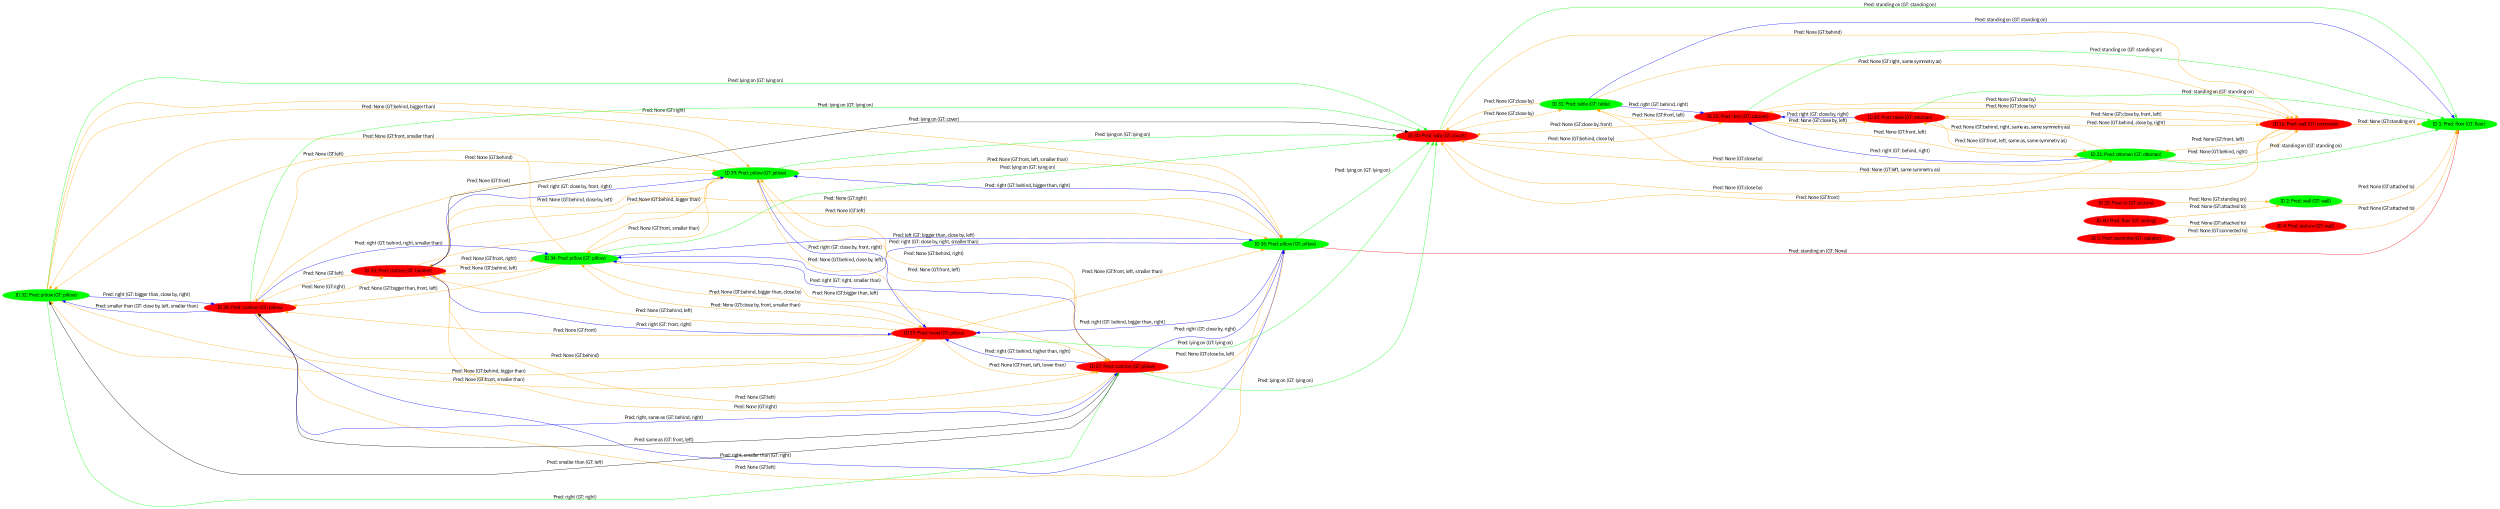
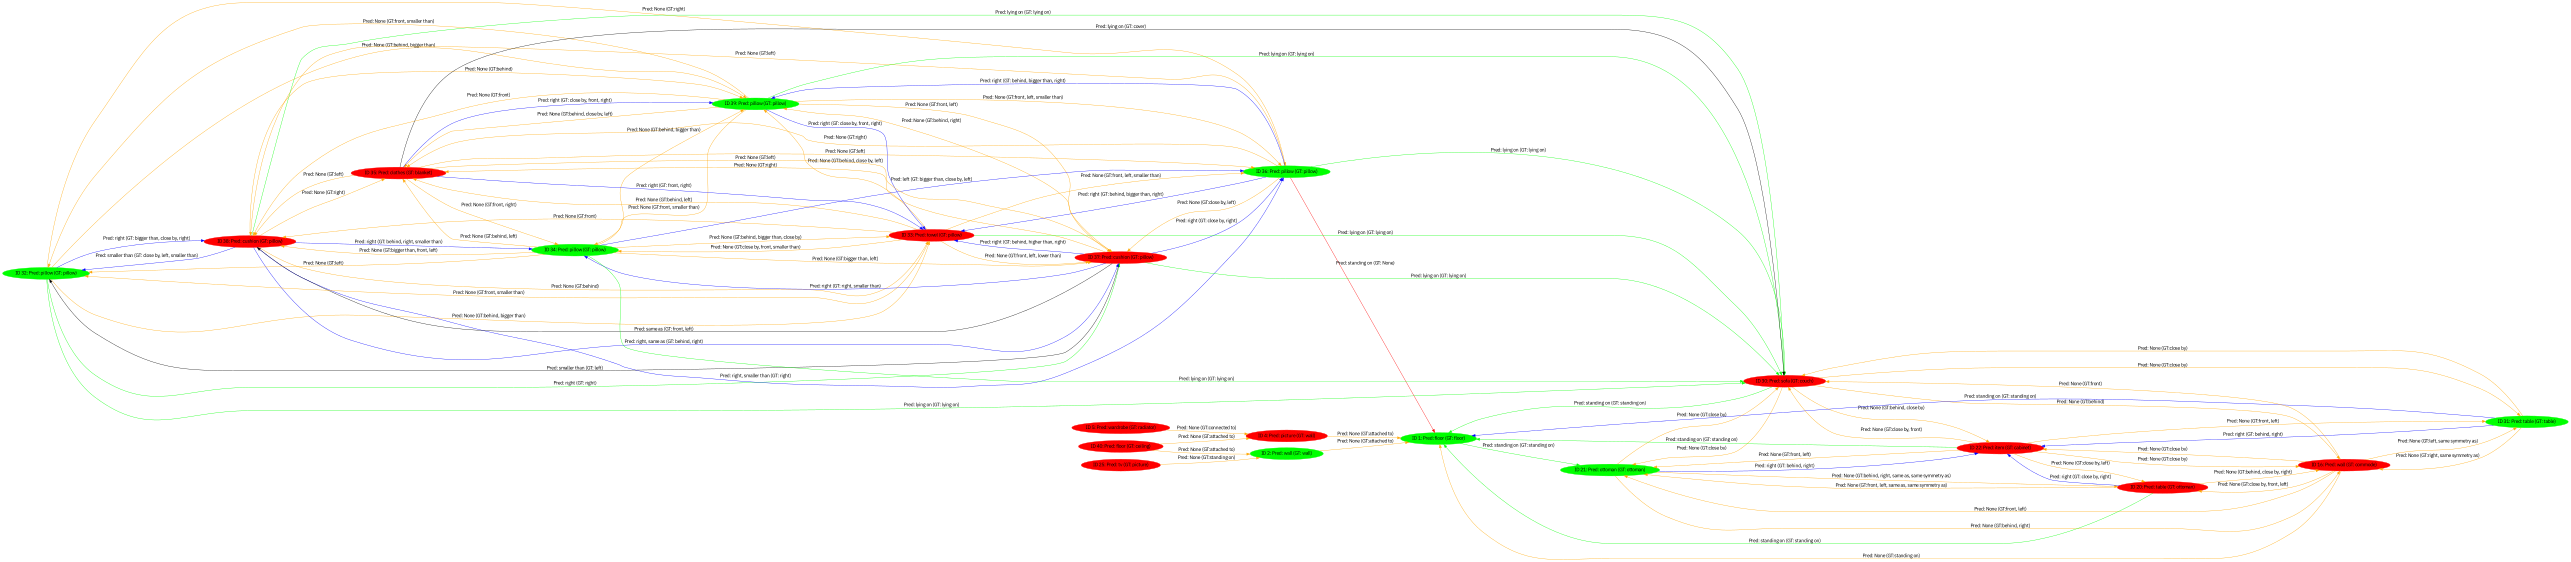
edge "ID 21: Pred: ottoman (GT: ottoman)" -> "ID 1: Pred: floor (GT: floor)": reversed
edge "ID 36: Pred: pillow (GT: pillow)" -> "ID 34: Pred: pillow (GT: pillow)": removed, label "Pred: right (GT: close by, right, smaller than)"
